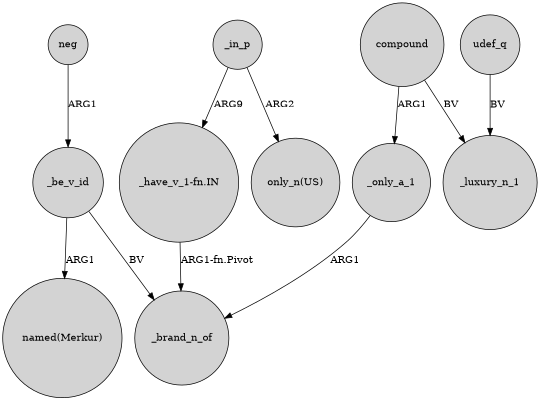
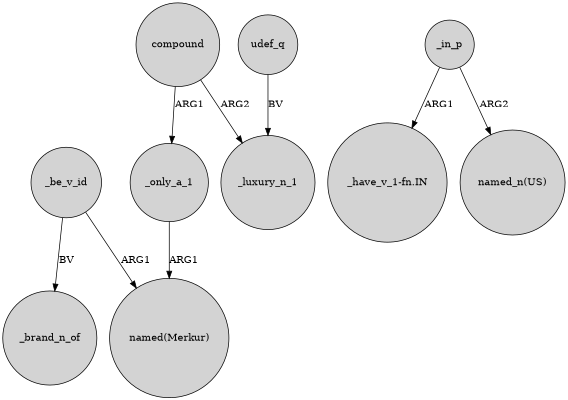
node "neg": removed
edge "_in_p" -> "_have_v_1-fn.IN": label "ARG9" -> "ARG1"
edge "compound" -> "_luxury_n_1": label "BV" -> "ARG2"
node "only_n(US)": label "only_n(US)" -> "named_n(US)"
edge "_have_v_1-fn.IN" -> "_brand_n_of": removed, label "ARG1-fn.Pivot"
edge "_only_a_1" -> "_brand_n_of": now "_only_a_1" -> "named(Merkur)"
